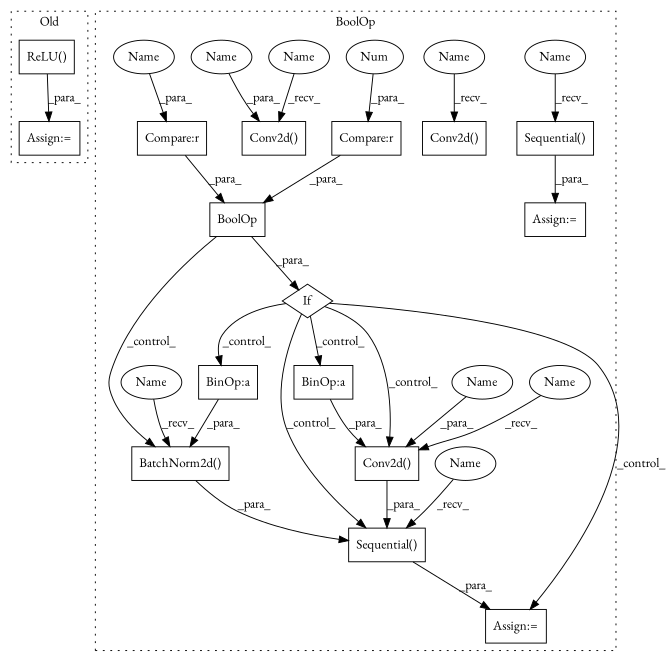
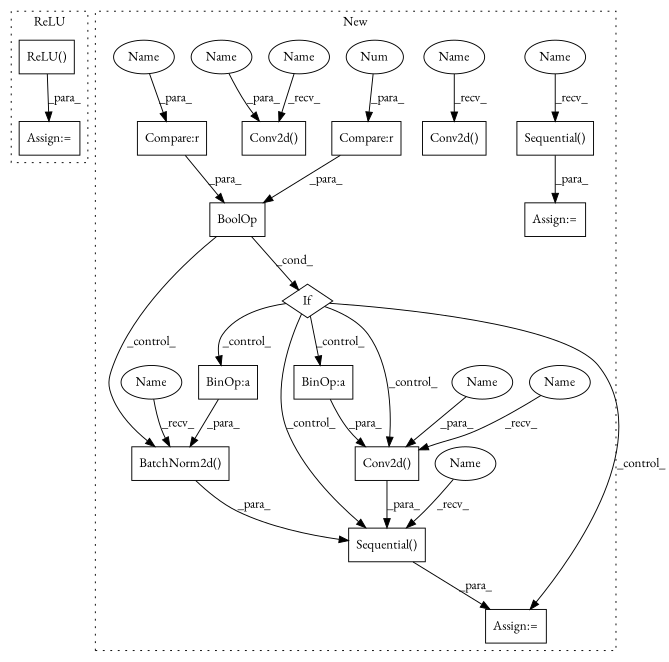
cluster "Old": label "Old" -> "ReLU"
cluster "BoolOp": label "BoolOp" -> "New"
edge "BoolOp" -> "If": label "_para_" -> "_cond_"
